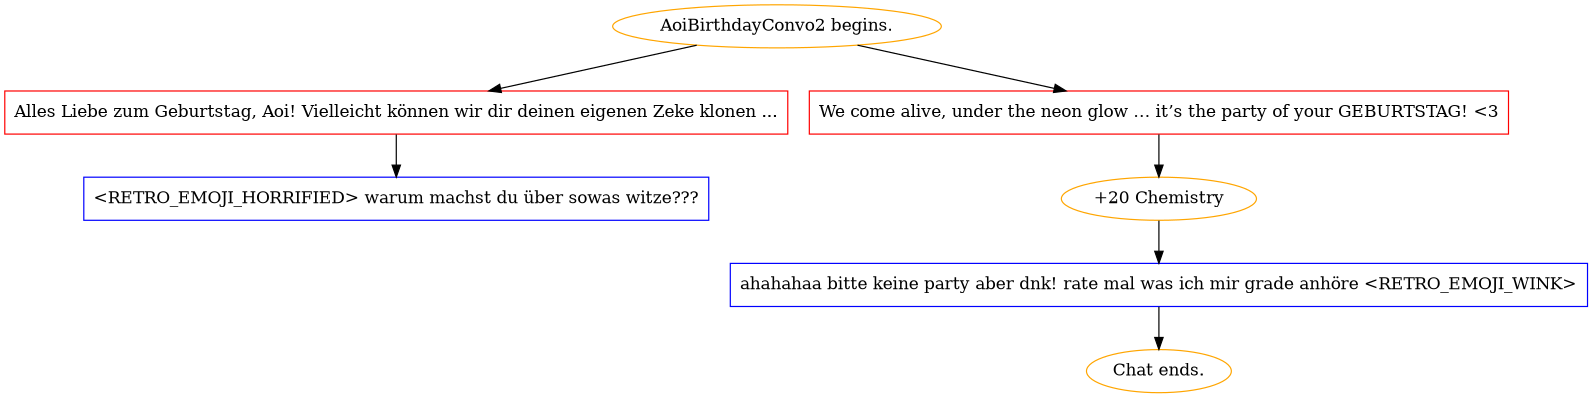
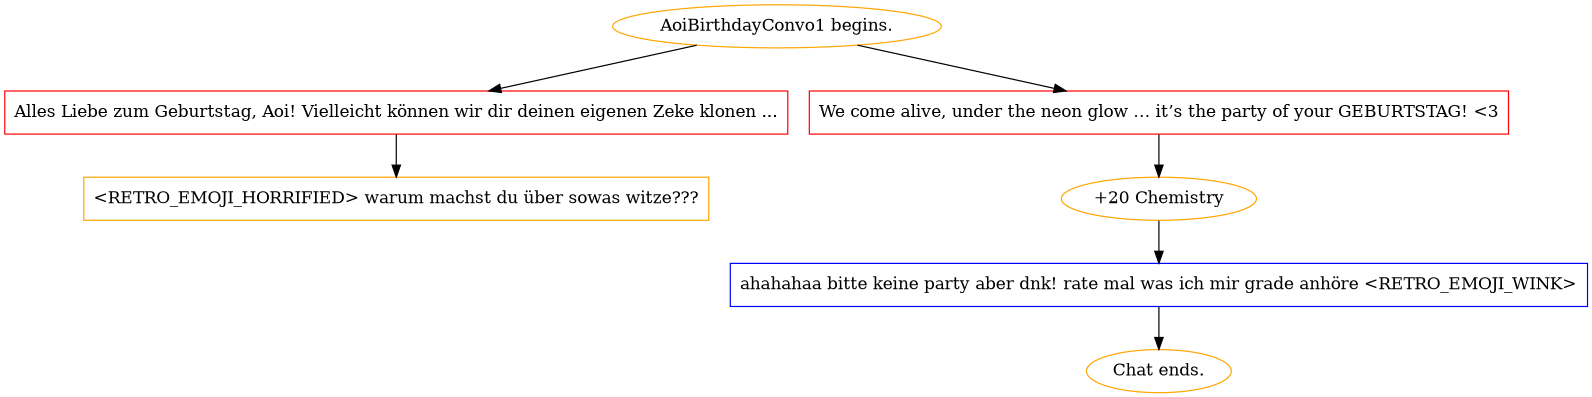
node "AoiBirthdayConvo2 begins.": label "AoiBirthdayConvo2 begins." -> "AoiBirthdayConvo1 begins."
node "<RETRO_EMOJI_HORRIFIED> warum machst du über sowas witze???": color blue -> orange
